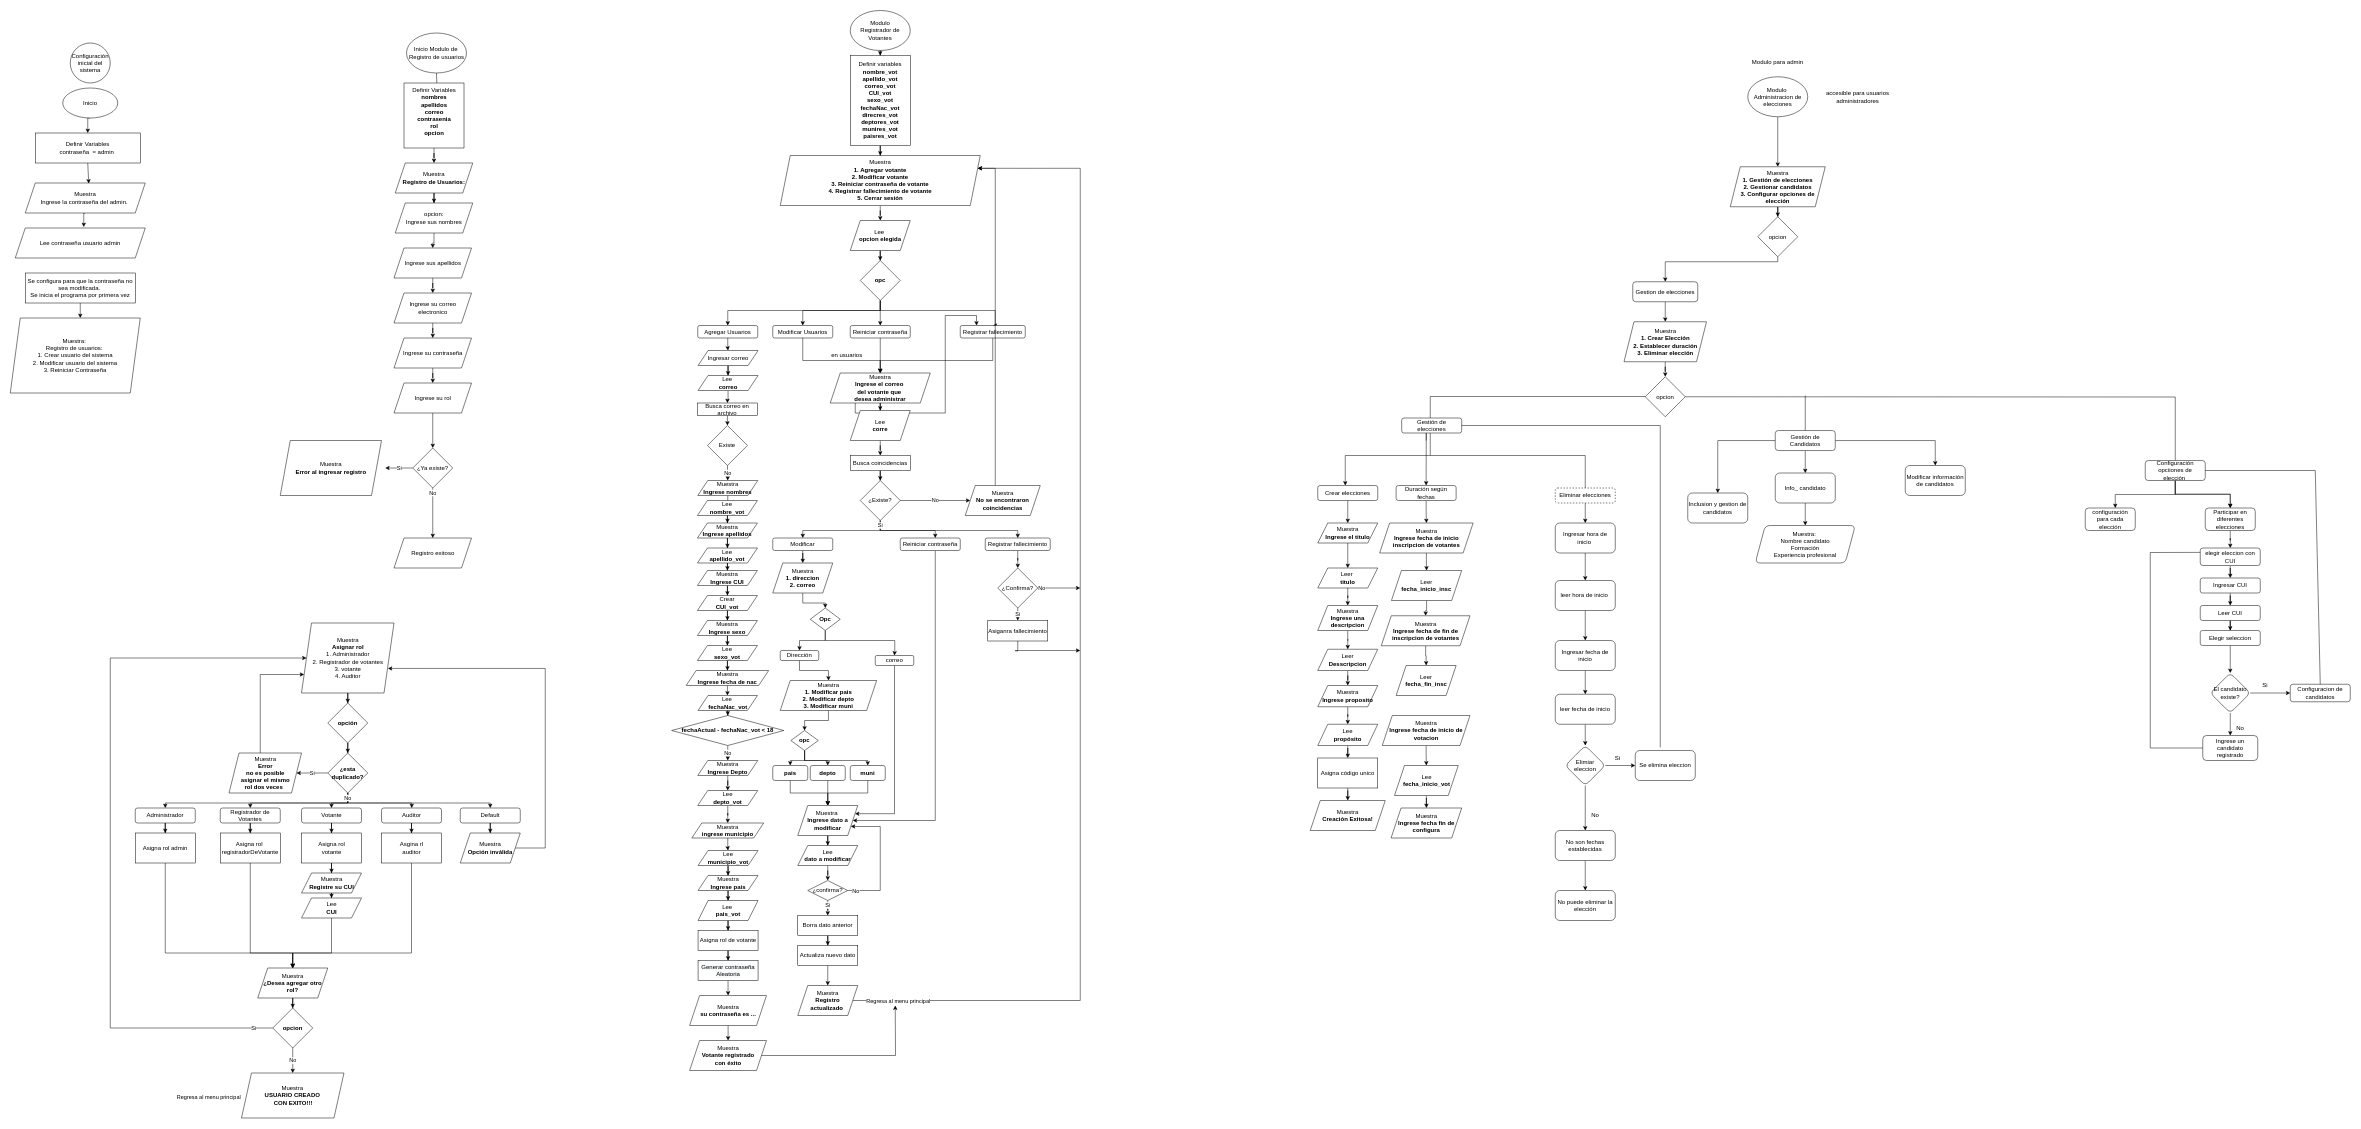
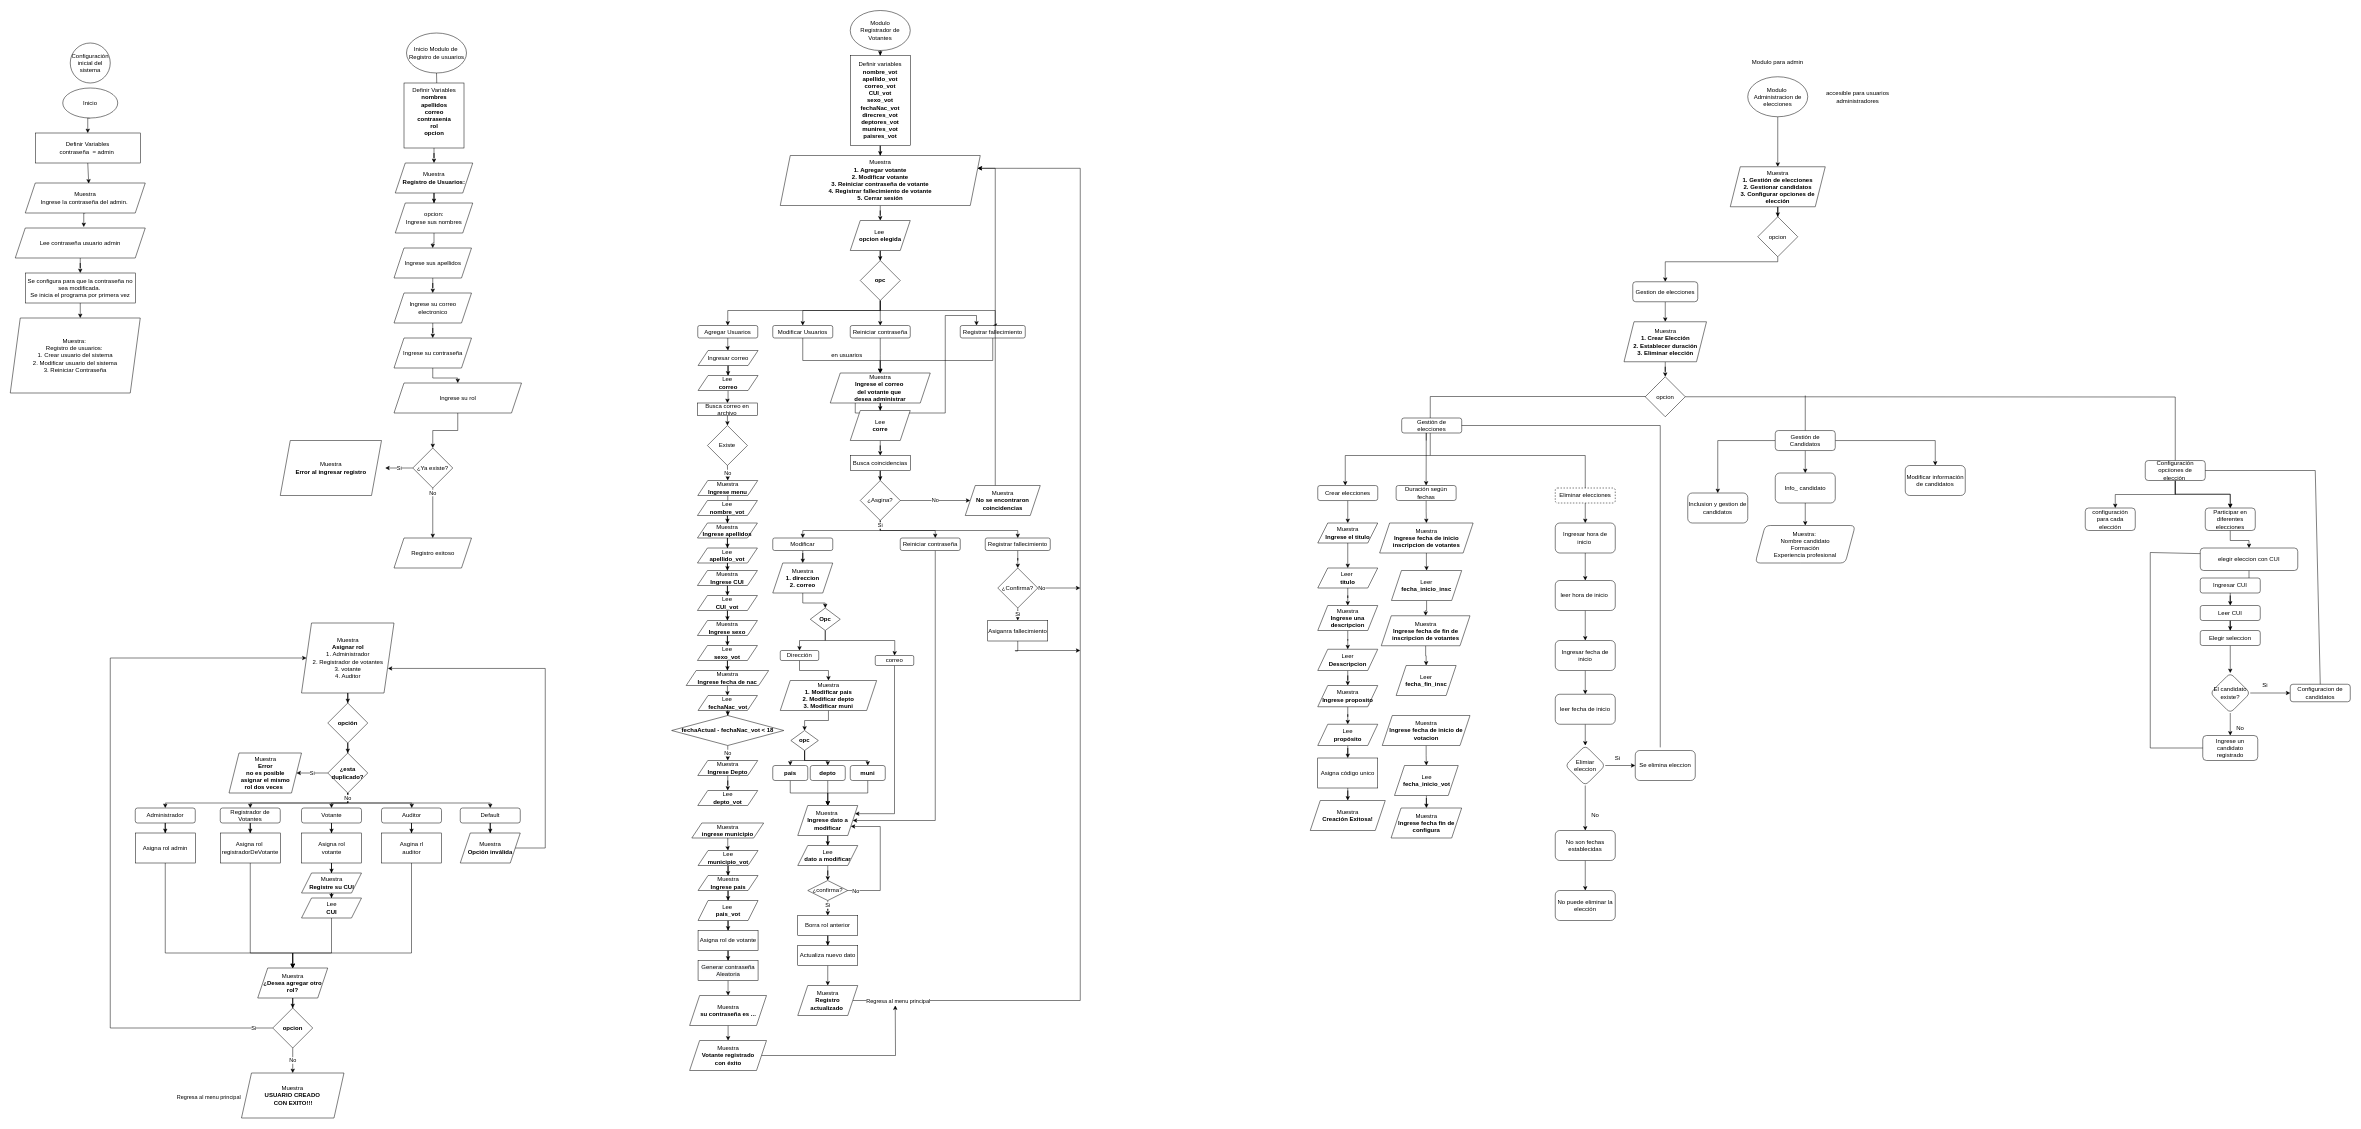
edge "Lee contraseña usuario admin" -> "Se configura para que la contraseña no sea modificada. Se inicia el programa por primera vez": added
node "Ingrese su rol": size 78x30 -> 128x30
node "Muestra Ingrese nombres": label "Muestra Ingrese nombres" -> "Muestra Ingrese menu"
node "¿Existe?": label "¿Existe?" -> "¿Asgina?"
node "elegir eleccion con CUI": size 60x18 -> 98x23
node "Crear CUI_vot": label "Crear CUI_vot" -> "Lee CUI_vot"
edge "Muestra Error no es posible asignar el mismo rol dos veces" -> "Muestra Asignar rol 1. Administrador 2. Registrador de votantes 3. votante 4. Auditor": removed
edge "Lee depto_vot" -> "Muestra ingrese municipio": removed
node "Borra dato anterior": label "Borra dato anterior" -> "Borra rol anterior"
